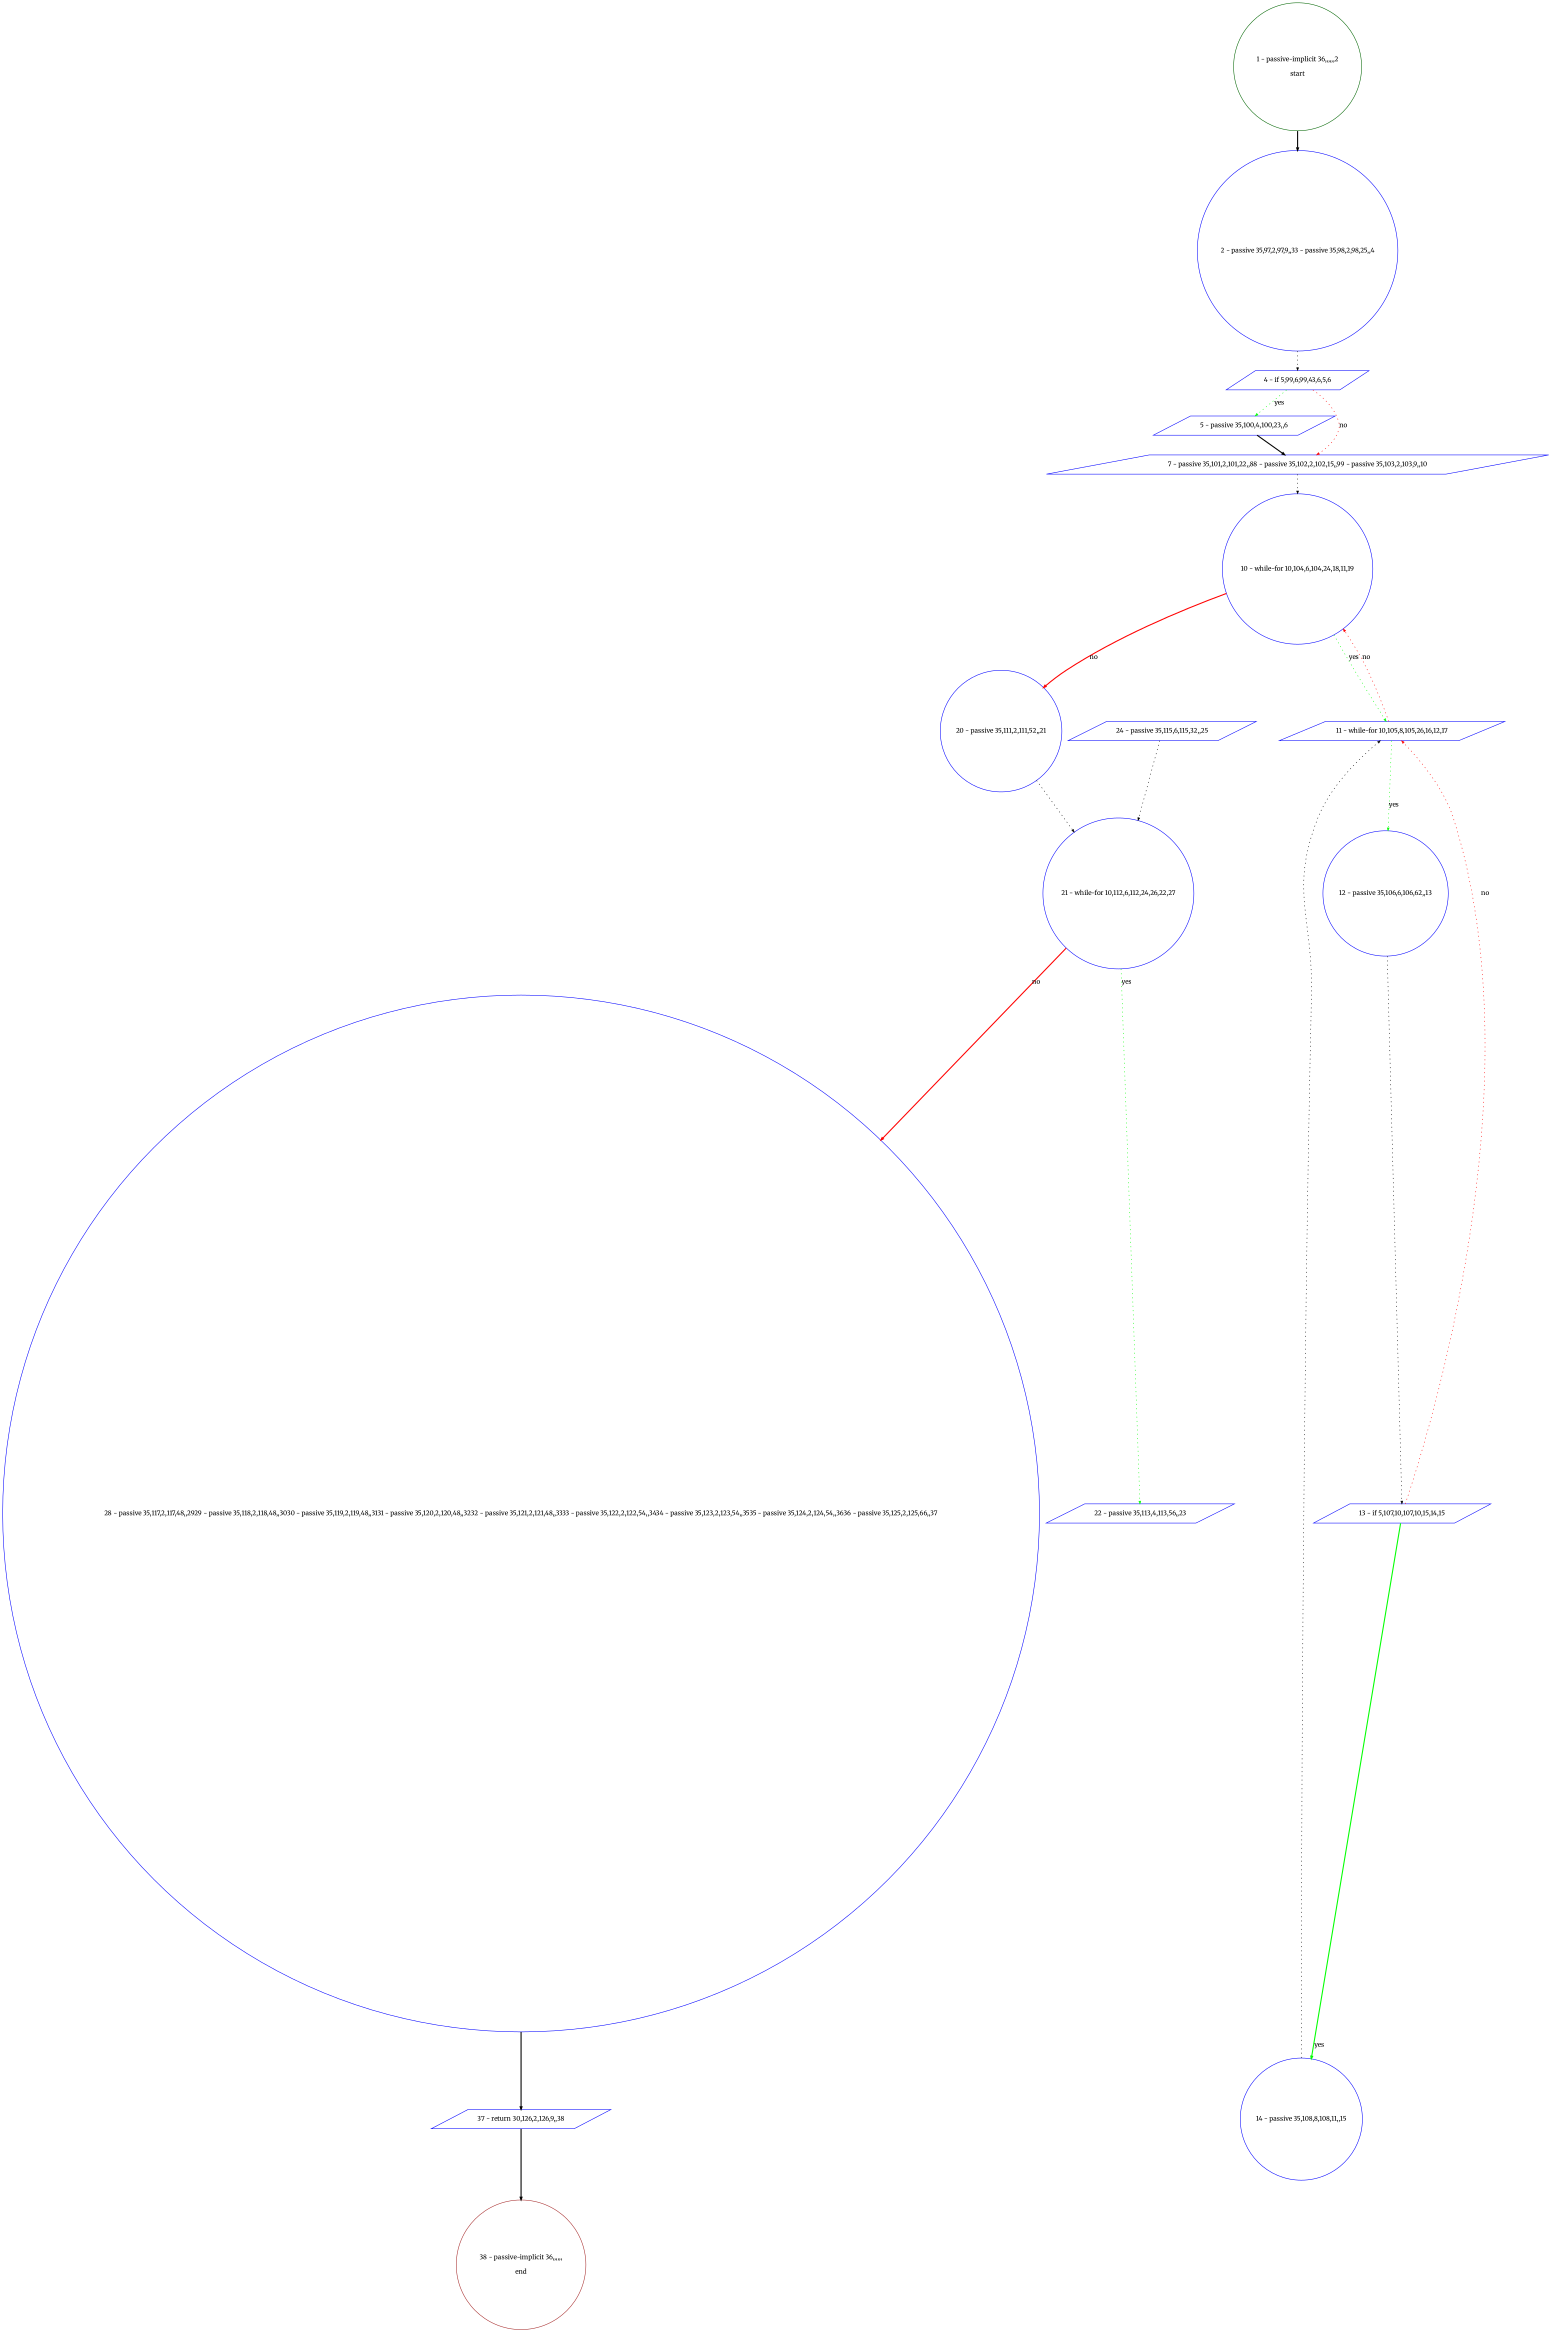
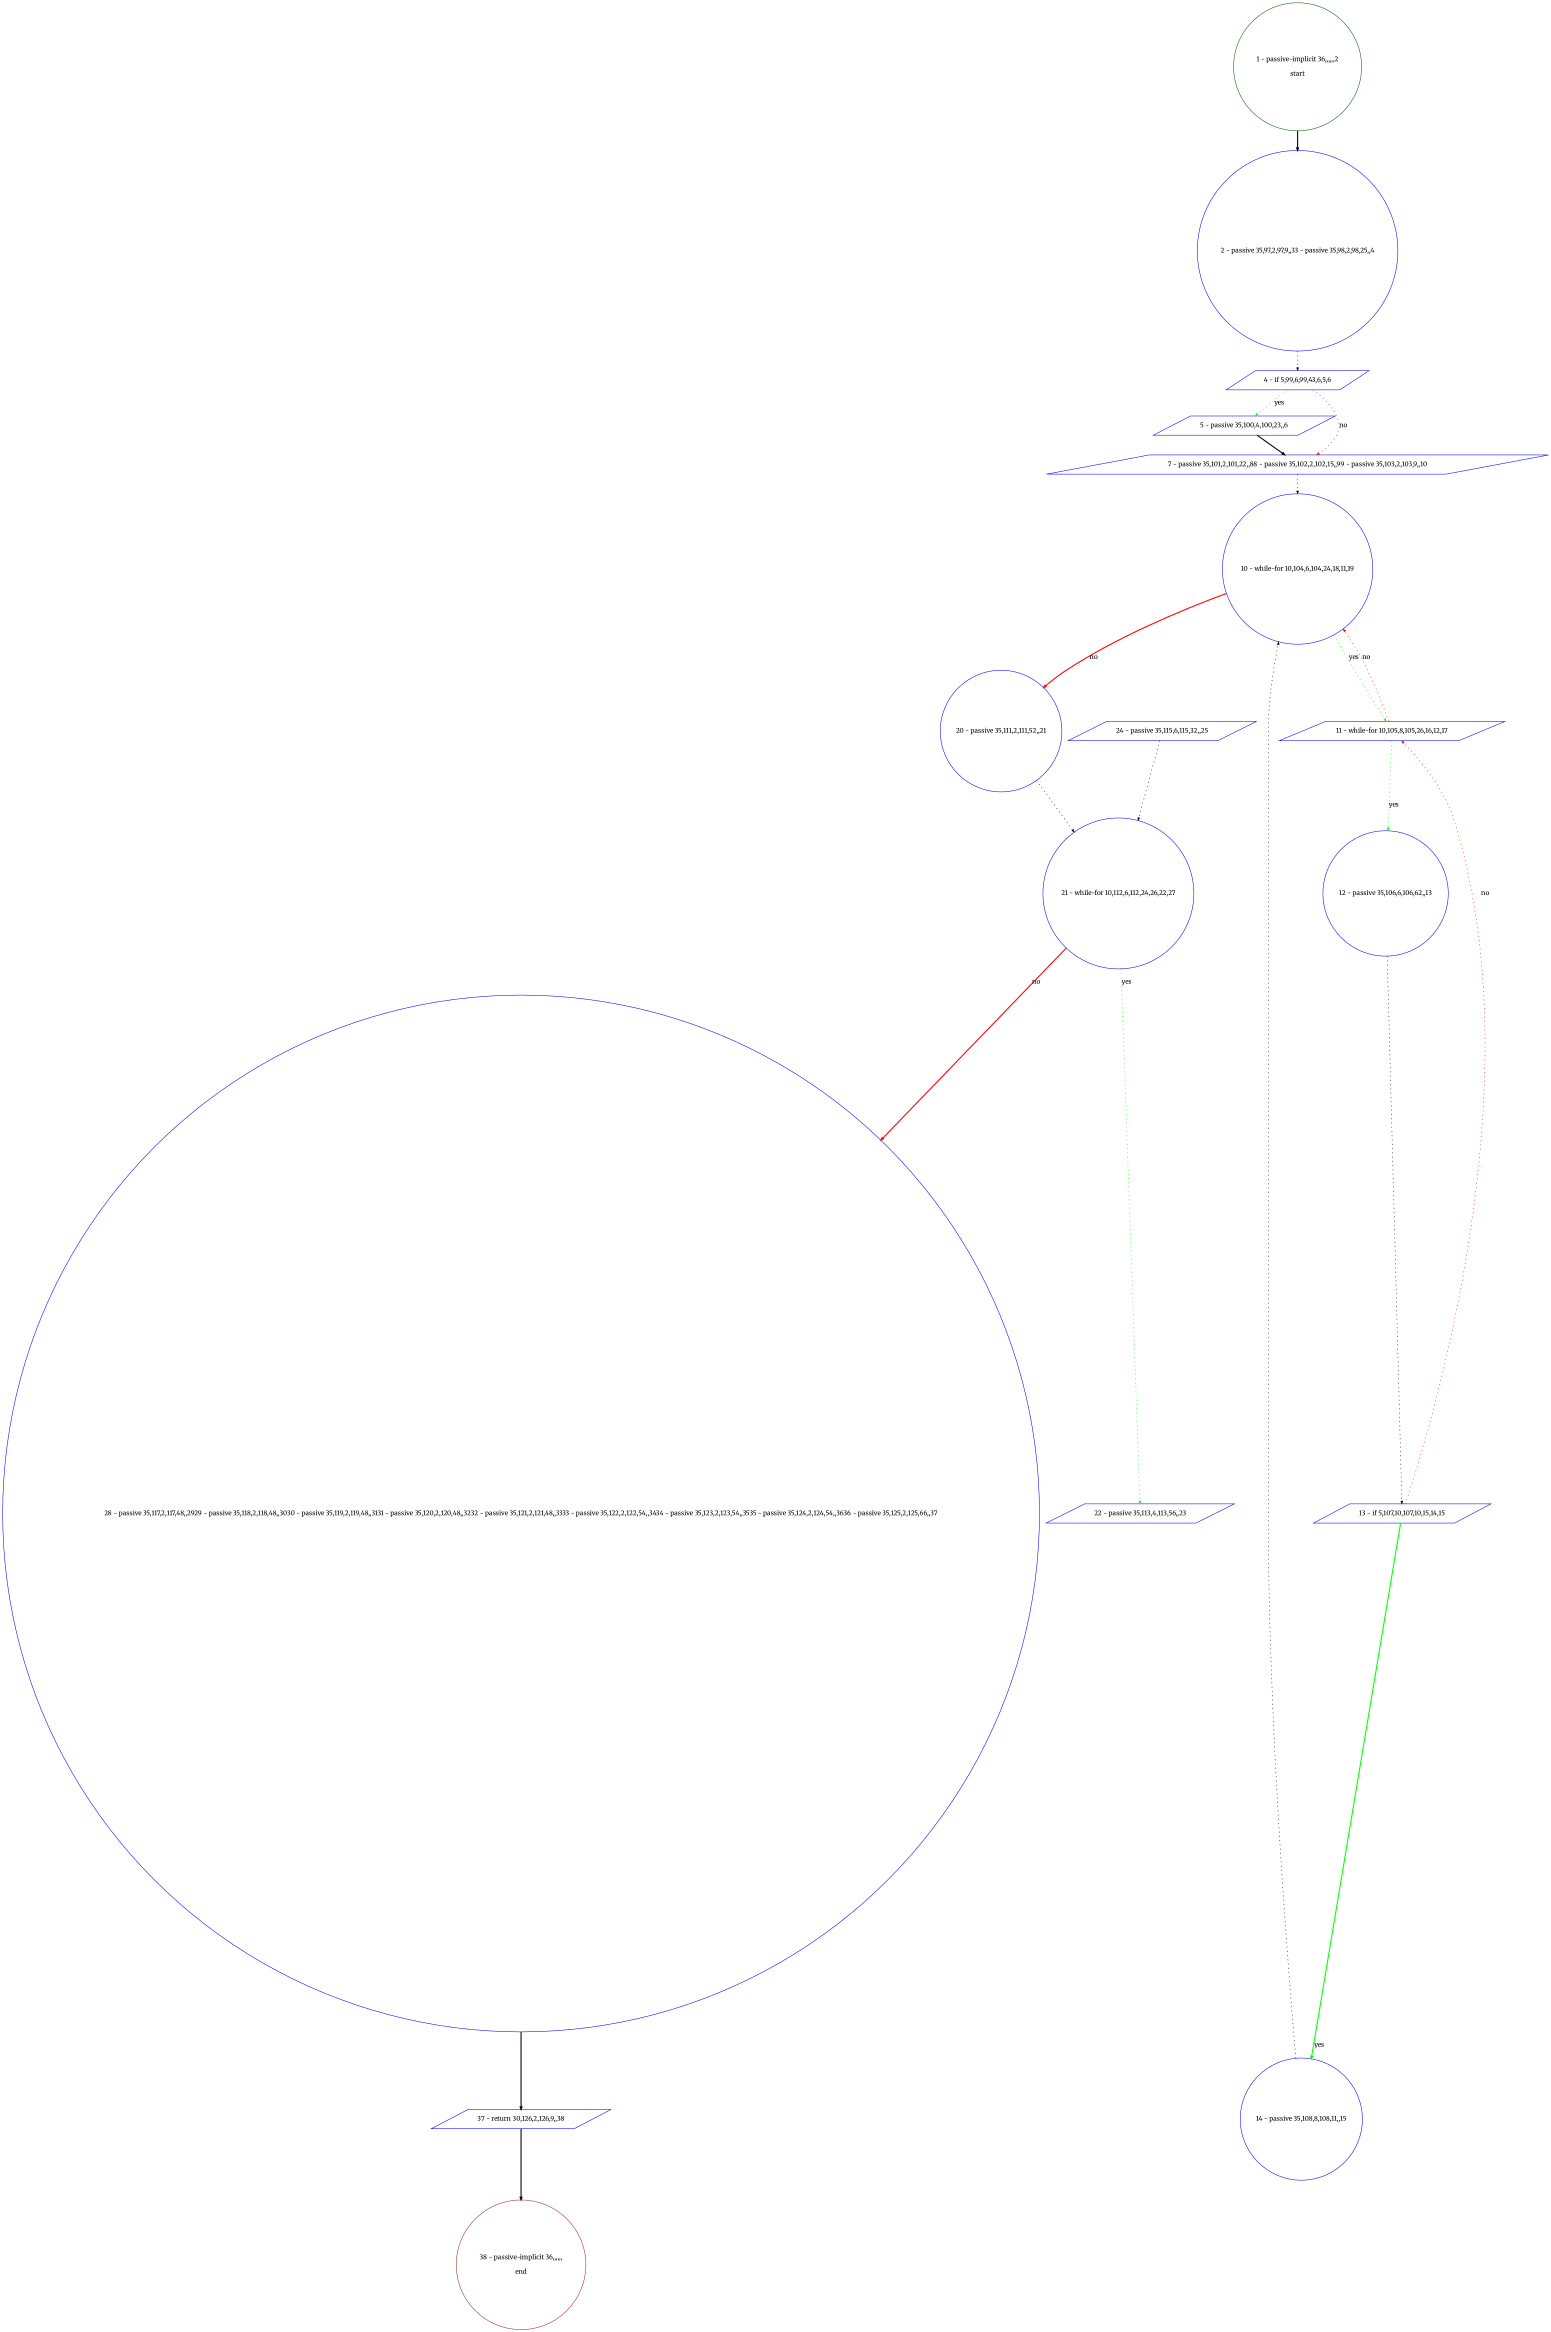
edge "14 - passive 35,108,8,108,11,,15" -> "11 - while-for 10,105,8,105,26,16,12,17": now "14 - passive 35,108,8,108,11,,15" -> "10 - while-for 10,104,6,104,24,18,11,19"
